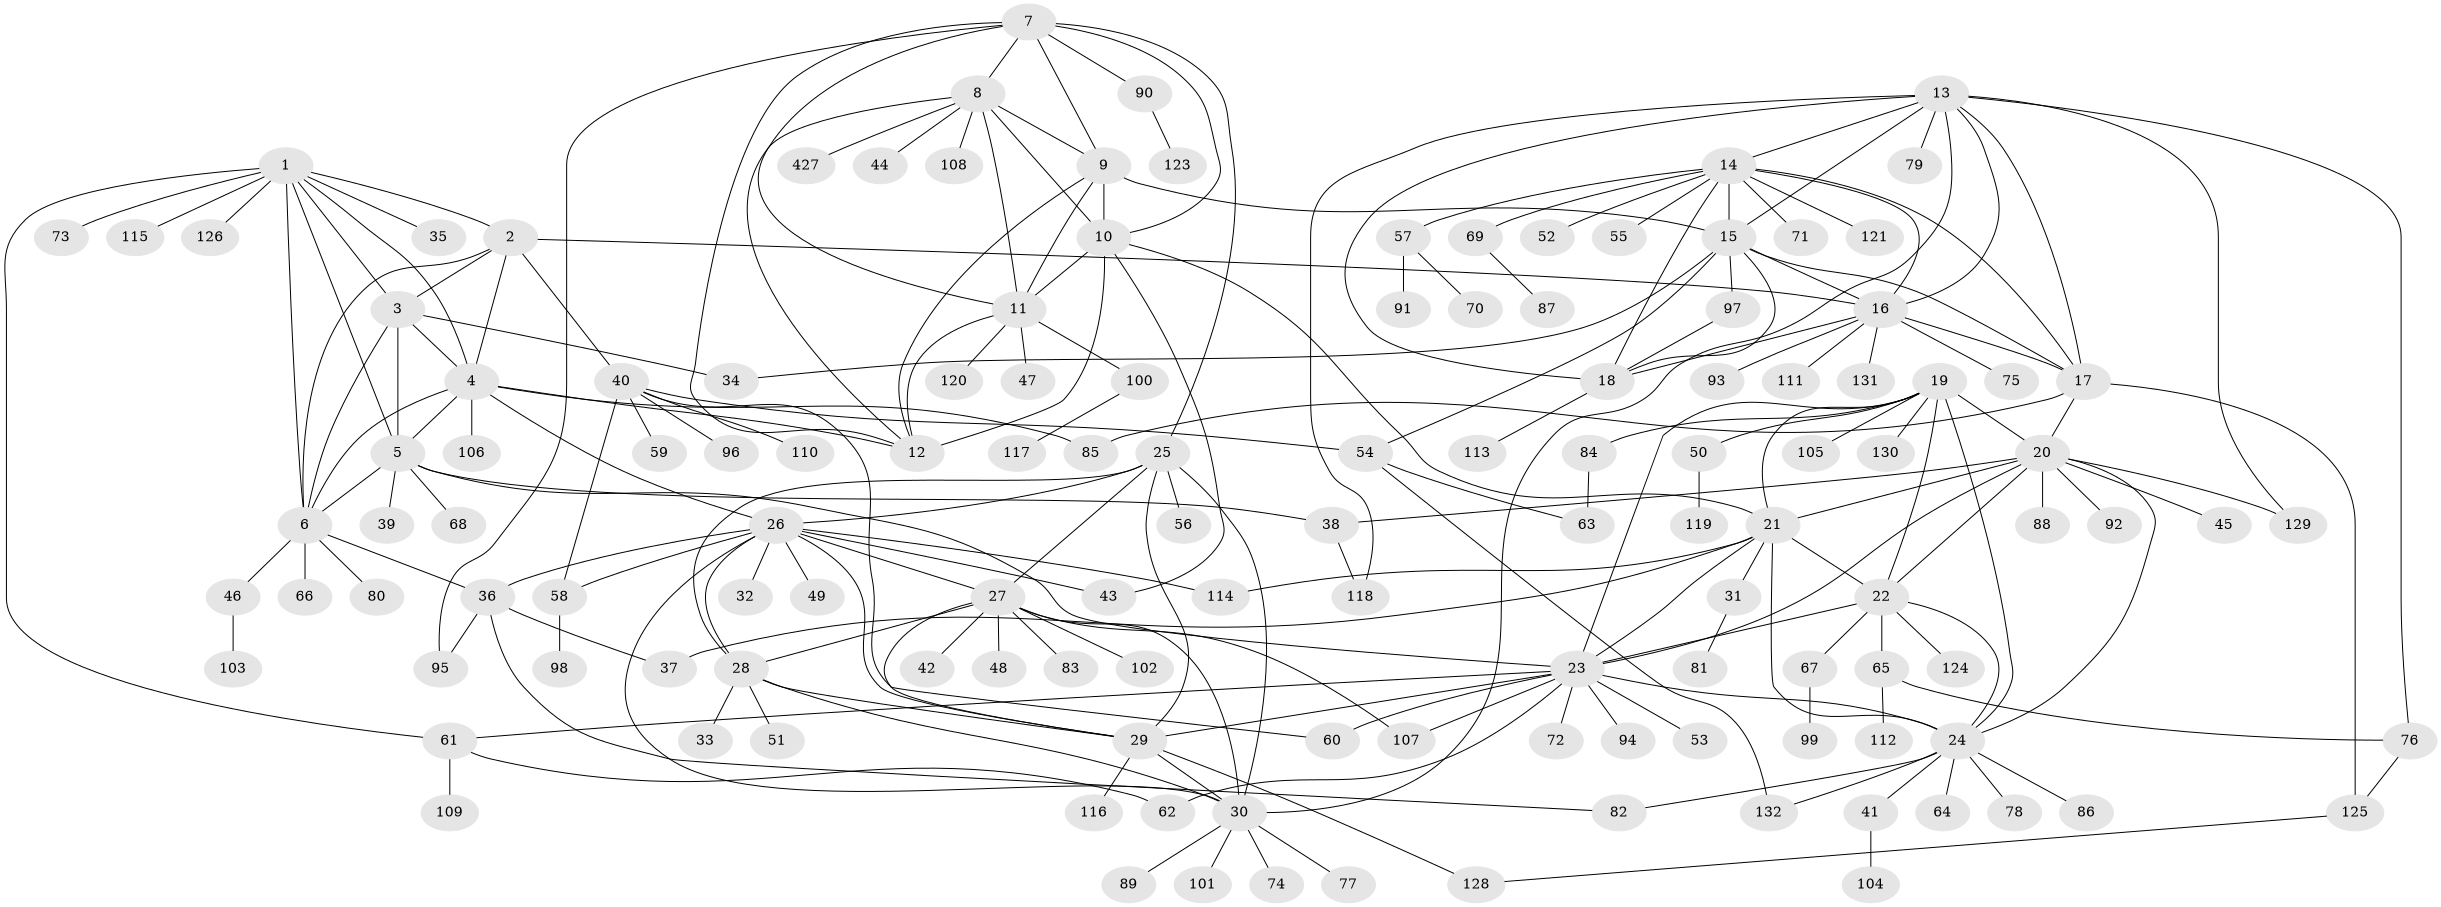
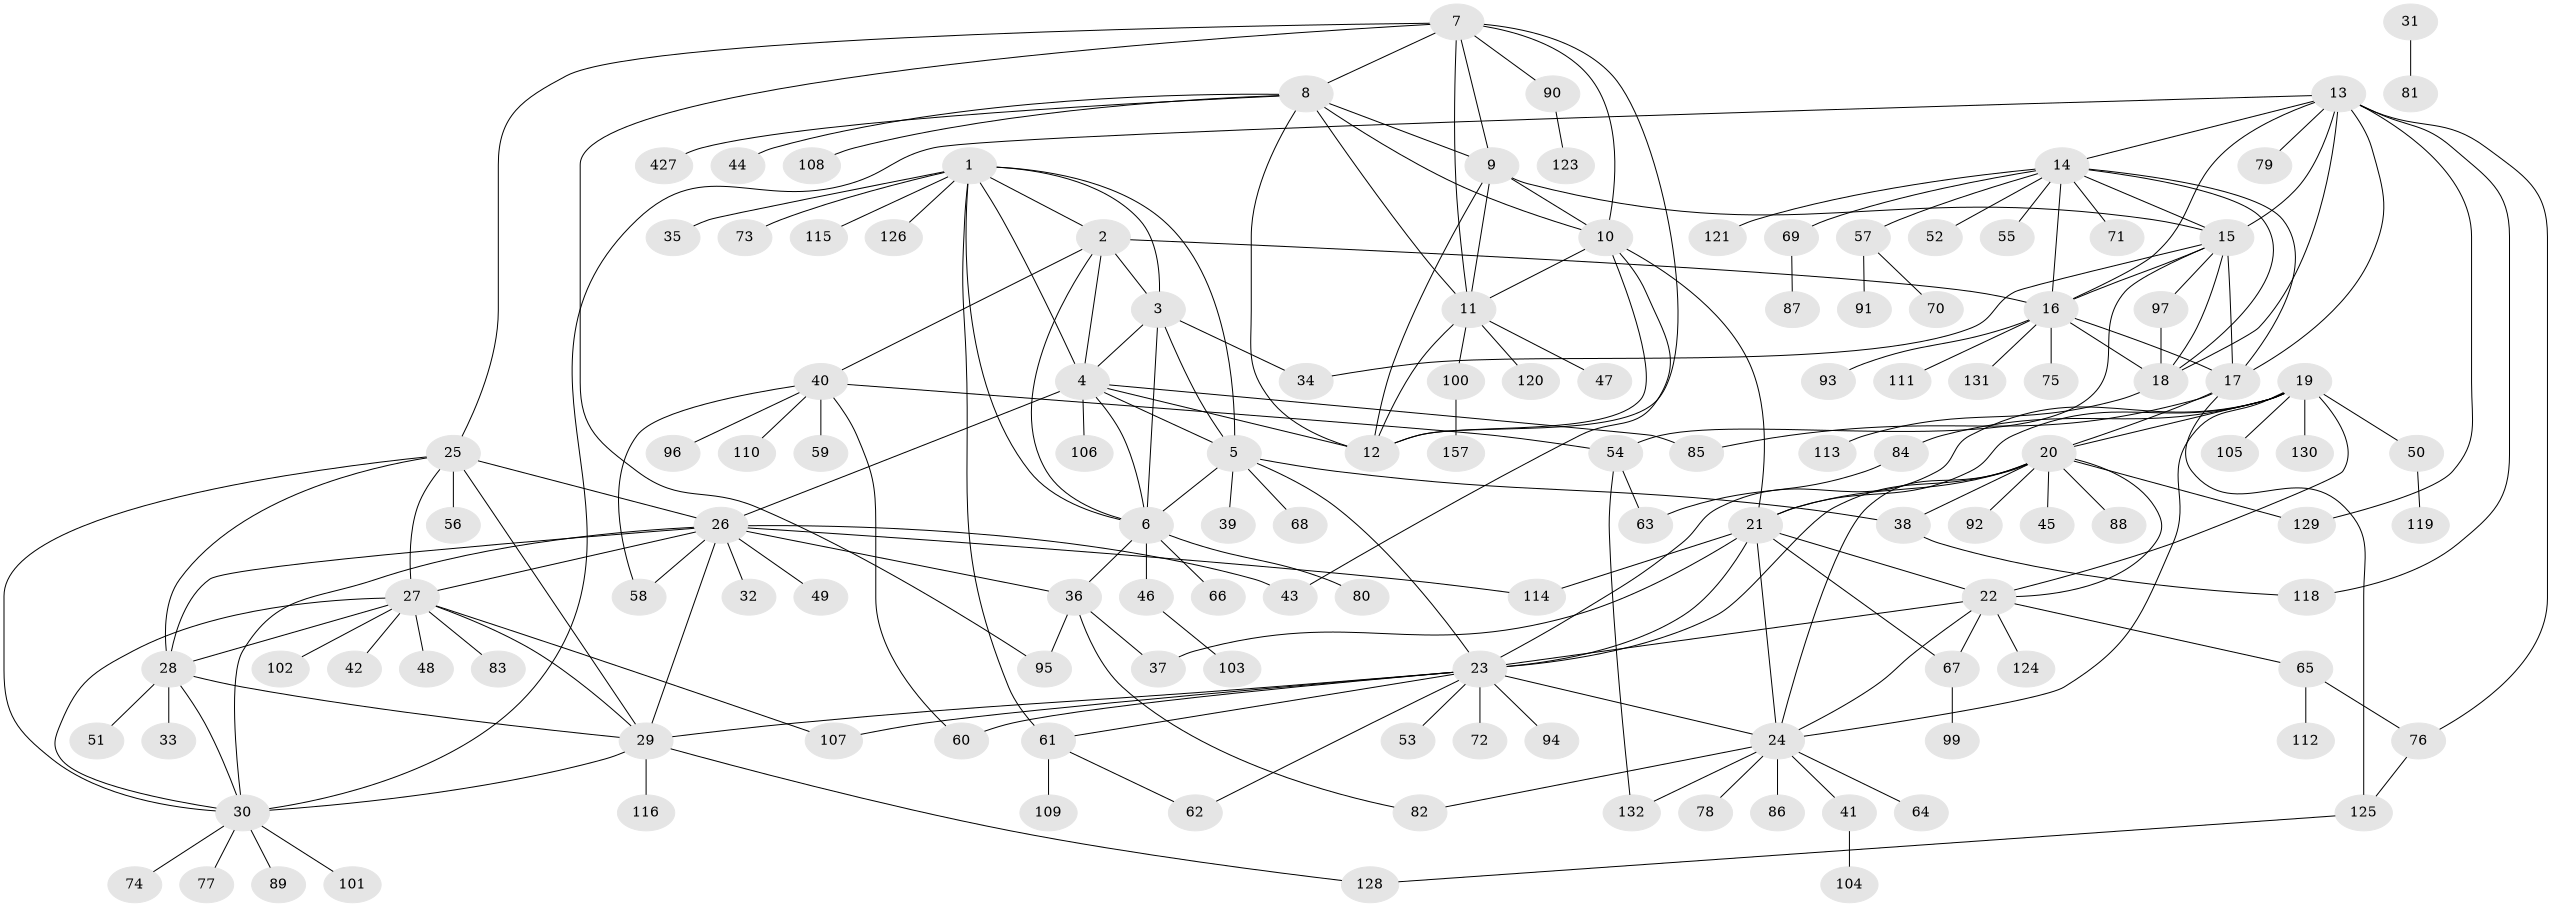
node "117": label "117" -> "157"
edge "21" -- "31": now "21" -- "67"
node "98": removed
